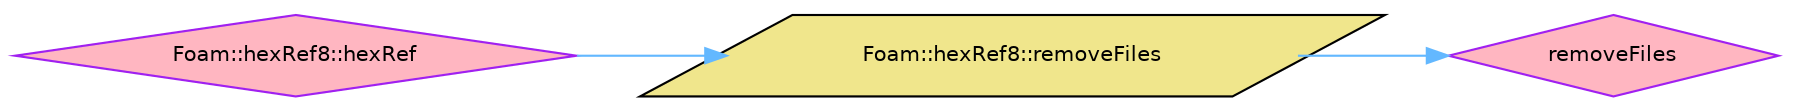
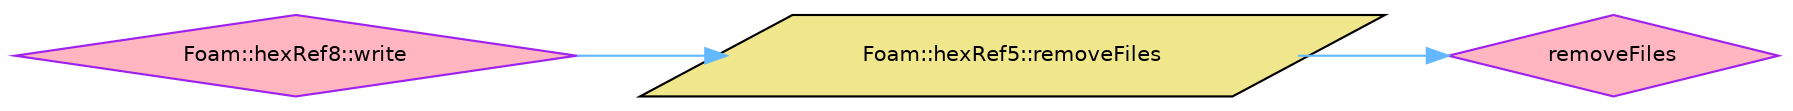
node "Foam::hexRef8::hexRef": label "Foam::hexRef8::hexRef" -> "Foam::hexRef8::write"
node "Foam::hexRef8::removeFiles": label "Foam::hexRef8::removeFiles" -> "Foam::hexRef5::removeFiles"
